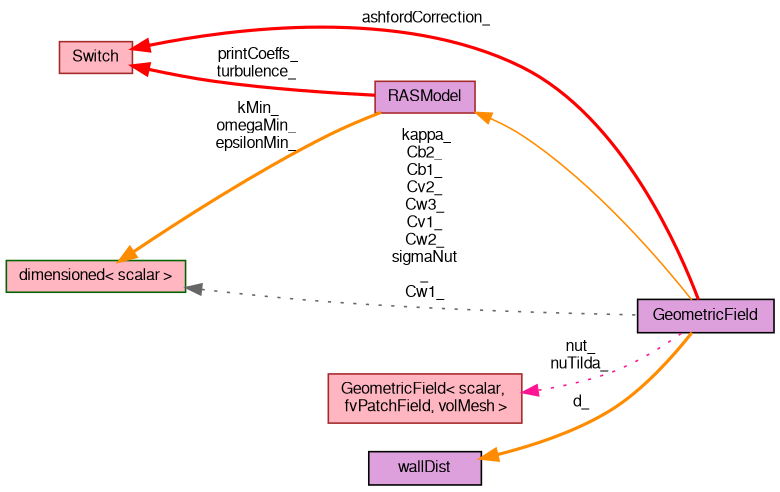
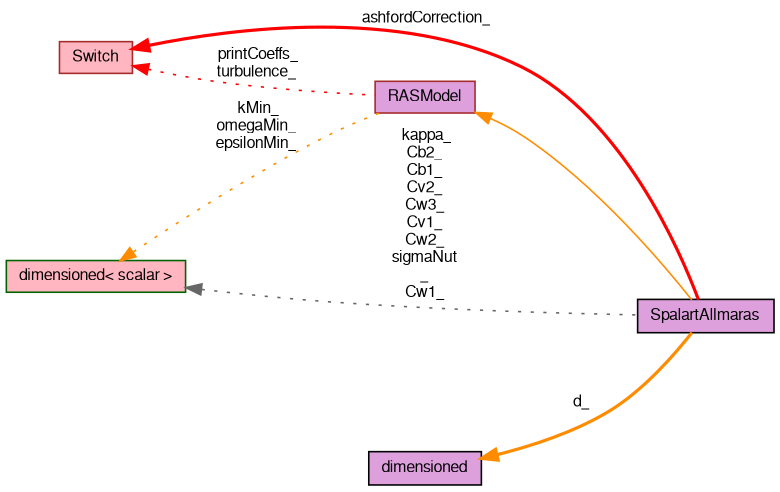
edge "RASModel" -> "Switch": style bold -> dotted
edge "RASModel" -> "dimensioned< scalar >": style bold -> dotted
node "GeometricField": label "GeometricField" -> "SpalartAllmaras"
node "GeometricField< scalar, fvPatchField, volMesh >": removed
node "wallDist": label "wallDist" -> "dimensioned"
